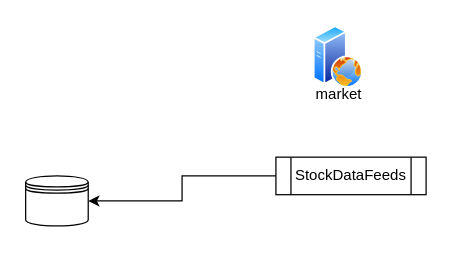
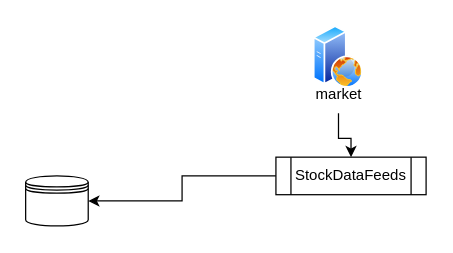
edge "market" -> "StockDataFeeds": added
